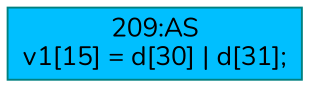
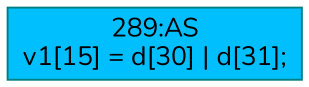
node "209:AS v1[15] = d[30] | d[31];": label "209:AS v1[15] = d[30] | d[31];" -> "289:AS v1[15] = d[30] | d[31];"
